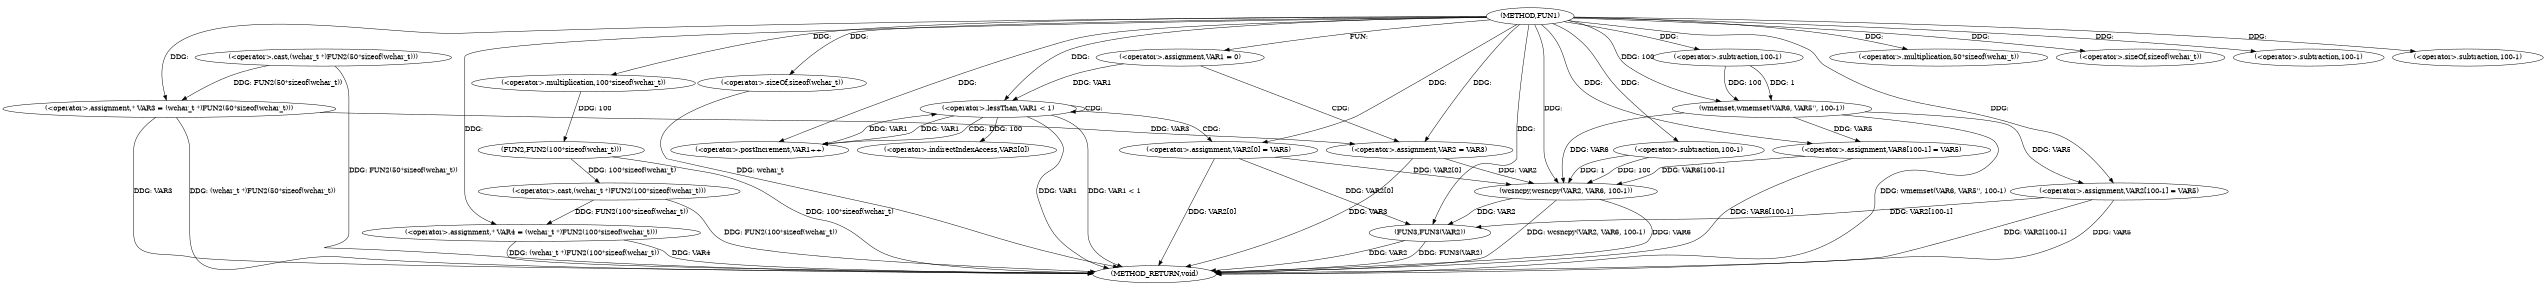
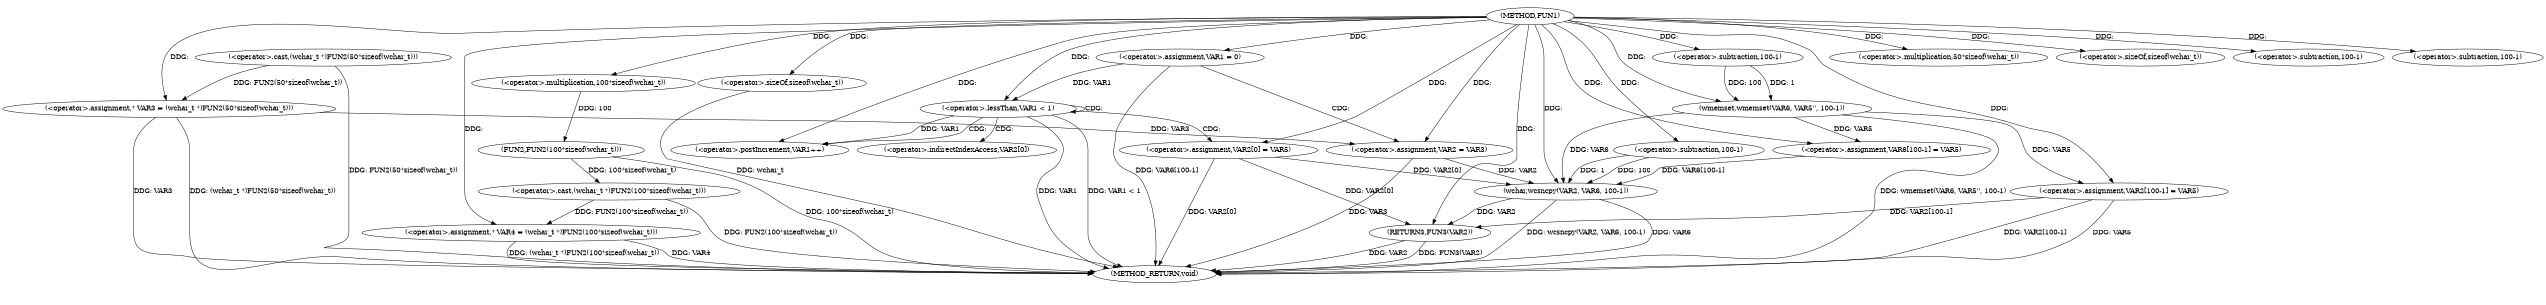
edge "(METHOD,FUN1)" -> "(<operator>.assignment,VAR1 = 0)": label "FUN: " -> "DDG: "
edge "(METHOD,FUN1)" -> "(wmemset,wmemset(VAR6, VAR5'', 100-1))": label "DDG: 100" -> "DDG: "
edge "(<operator>.postIncrement,VAR1++)" -> "(<operator>.lessThan,VAR1 < 1)": removed, label "DDG: VAR1"
edge "(<operator>.lessThan,VAR1 < 1)" -> "(<operator>.indirectIndexAccess,VAR2[0])": label "DDG: 100" -> "CDG: "
node "(wcsncpy,wcsncpy(VAR2, VAR6, 100-1))": label "(wcsncpy,wcsncpy(VAR2, VAR6, 100-1))" -> "(wchar,wcsncpy(VAR2, VAR6, 100-1))"
node "(FUN3,FUN3(VAR2))": label "(FUN3,FUN3(VAR2))" -> "(RETURN3,FUN3(VAR2))"
edge "(<operator>.assignment,VAR6[100-1] = VAR5)" -> "(METHOD_RETURN,void)": now "(<operator>.assignment,VAR1 = 0)" -> "(METHOD_RETURN,void)"
